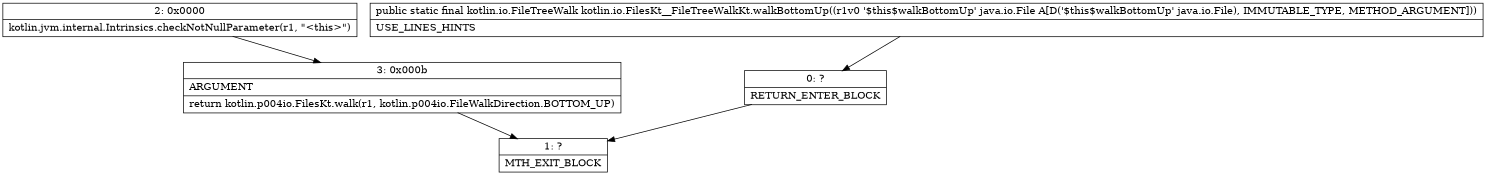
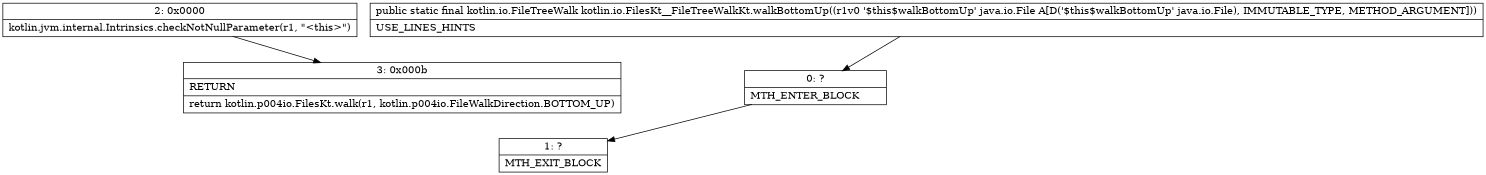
node "3: 0x000b": text "ARGUMENT" -> "RETURN"
node "0: ?": text "RETURN_ENTER_BLOCK" -> "MTH_ENTER_BLOCK"
edge "3: 0x000b" -> "1: ?": removed
